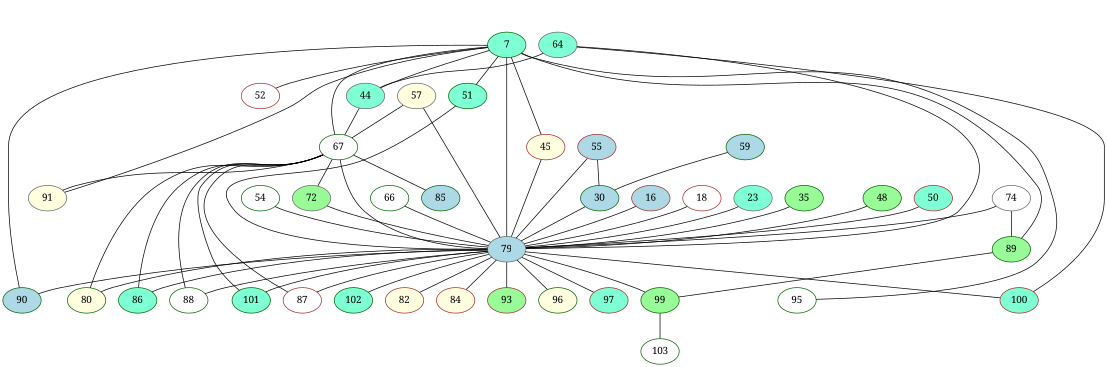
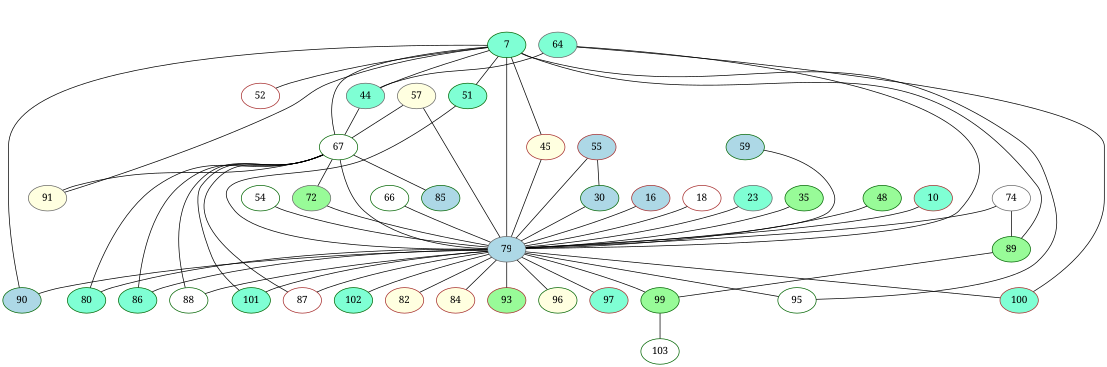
edge "59" -- "30": now "59" -- "79"
node "50": label "50" -> "10"
edge "79" -- "95": added
node "80": fillcolor lightyellow -> aquamarine
